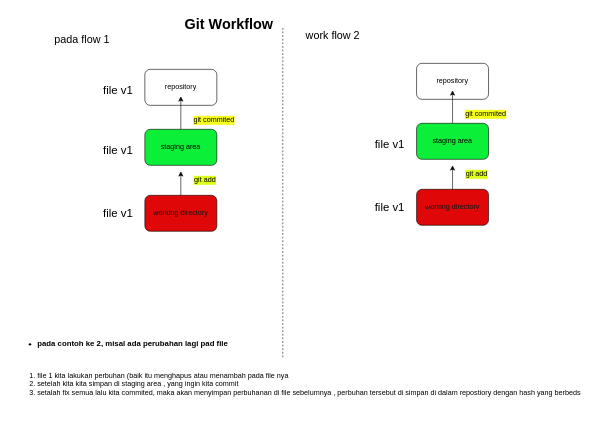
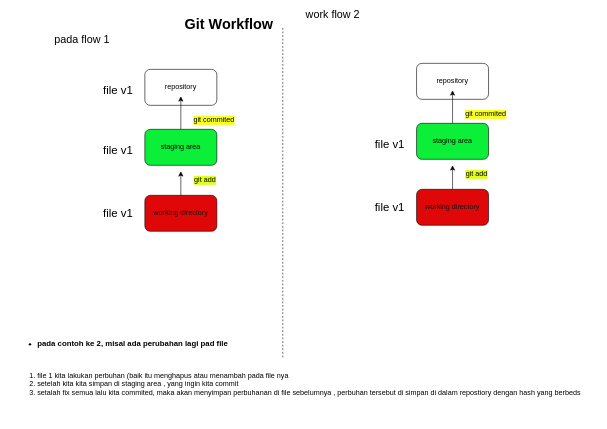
node "work flow 2": moved (333, 36) -> (333, 15)
